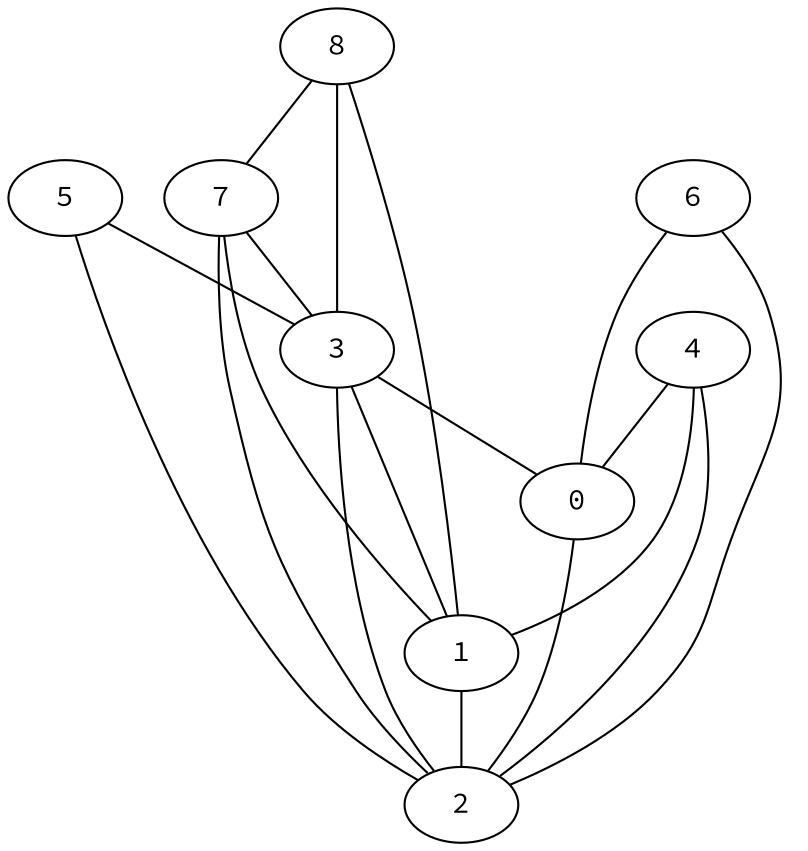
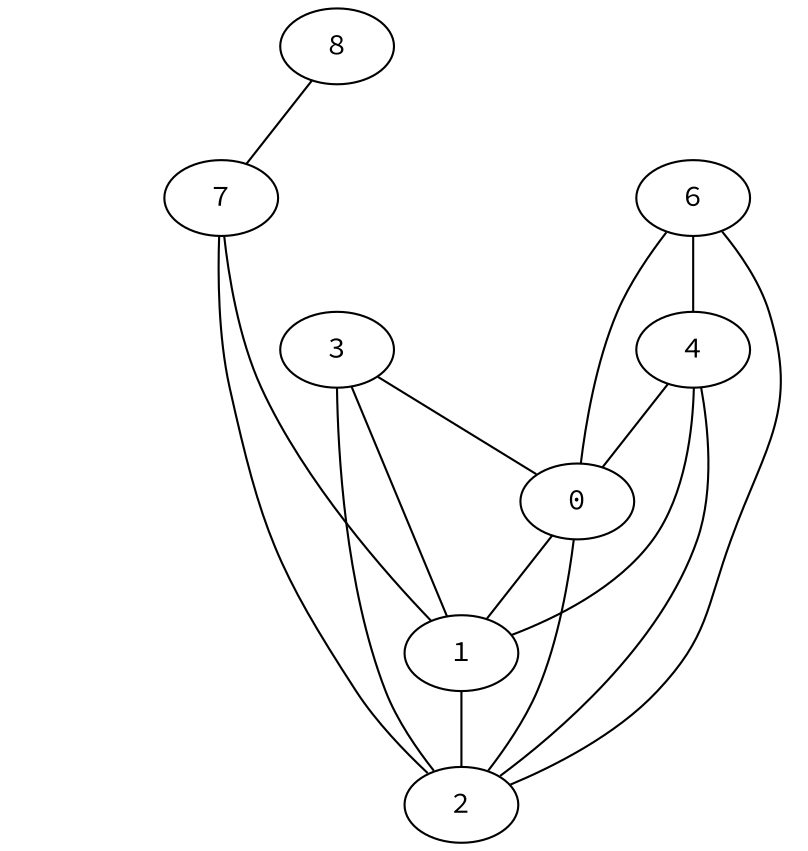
node "5": removed
edge "8" -- "3": removed
edge "7" -- "3": removed
edge "6" -- "4": added
edge "8" -- "1": now "0" -- "1"
